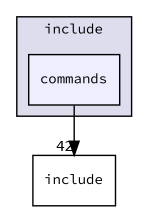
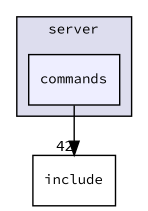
cluster "include": label "include" -> "server"
